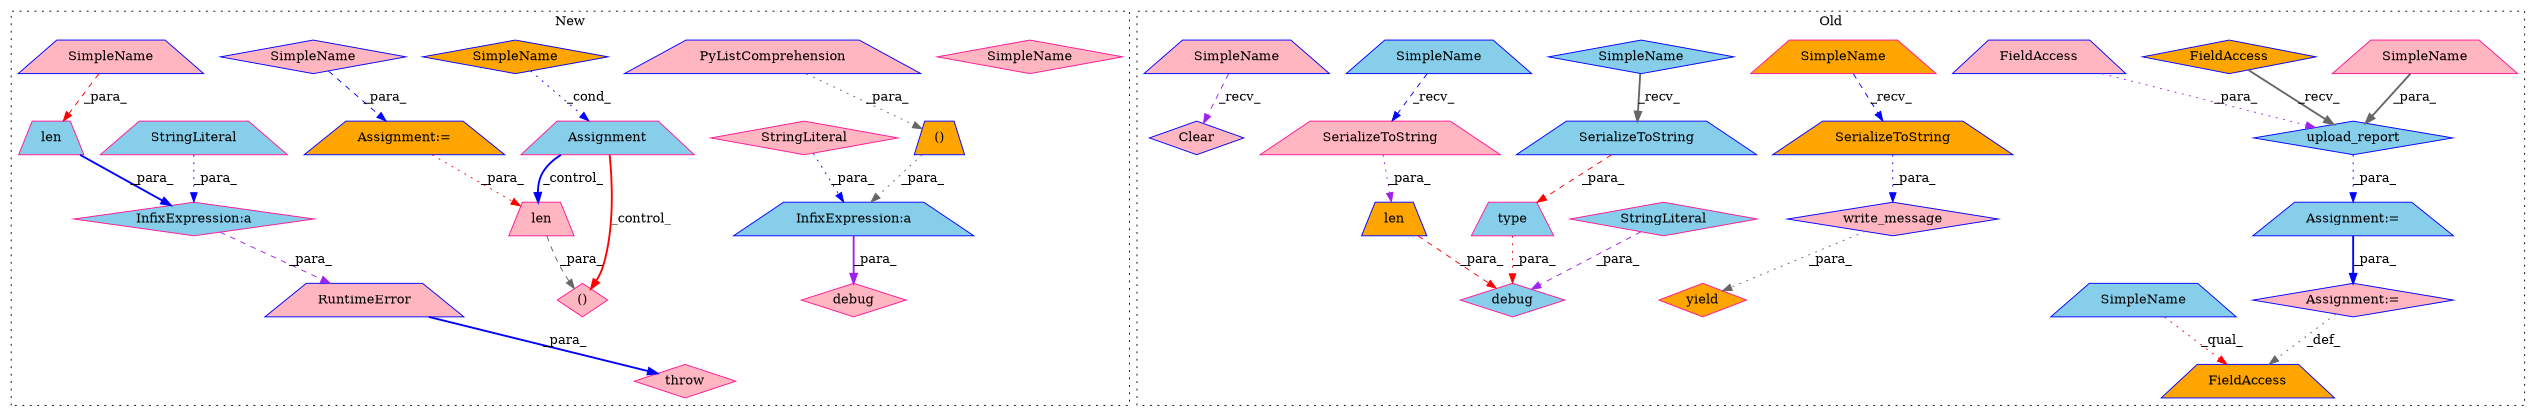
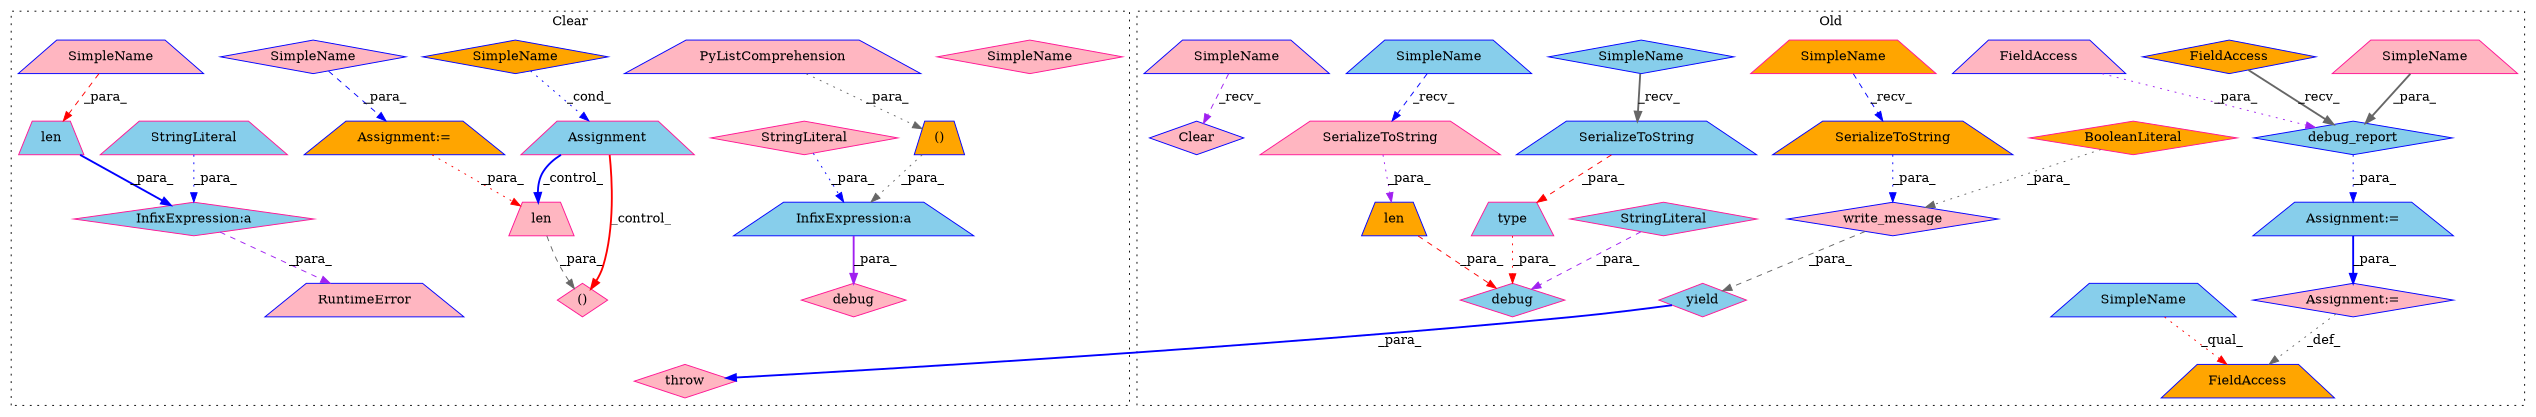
cluster "New": label "New" -> "Clear"
node "BooleanLiteral": added
node "upload_report": label "upload_report" -> "debug_report"
edge "write_message" -> "yield": style dotted -> dashed
node "yield": fillcolor orange -> skyblue
edge "RuntimeError" -> "throw": now "yield" -> "throw"
